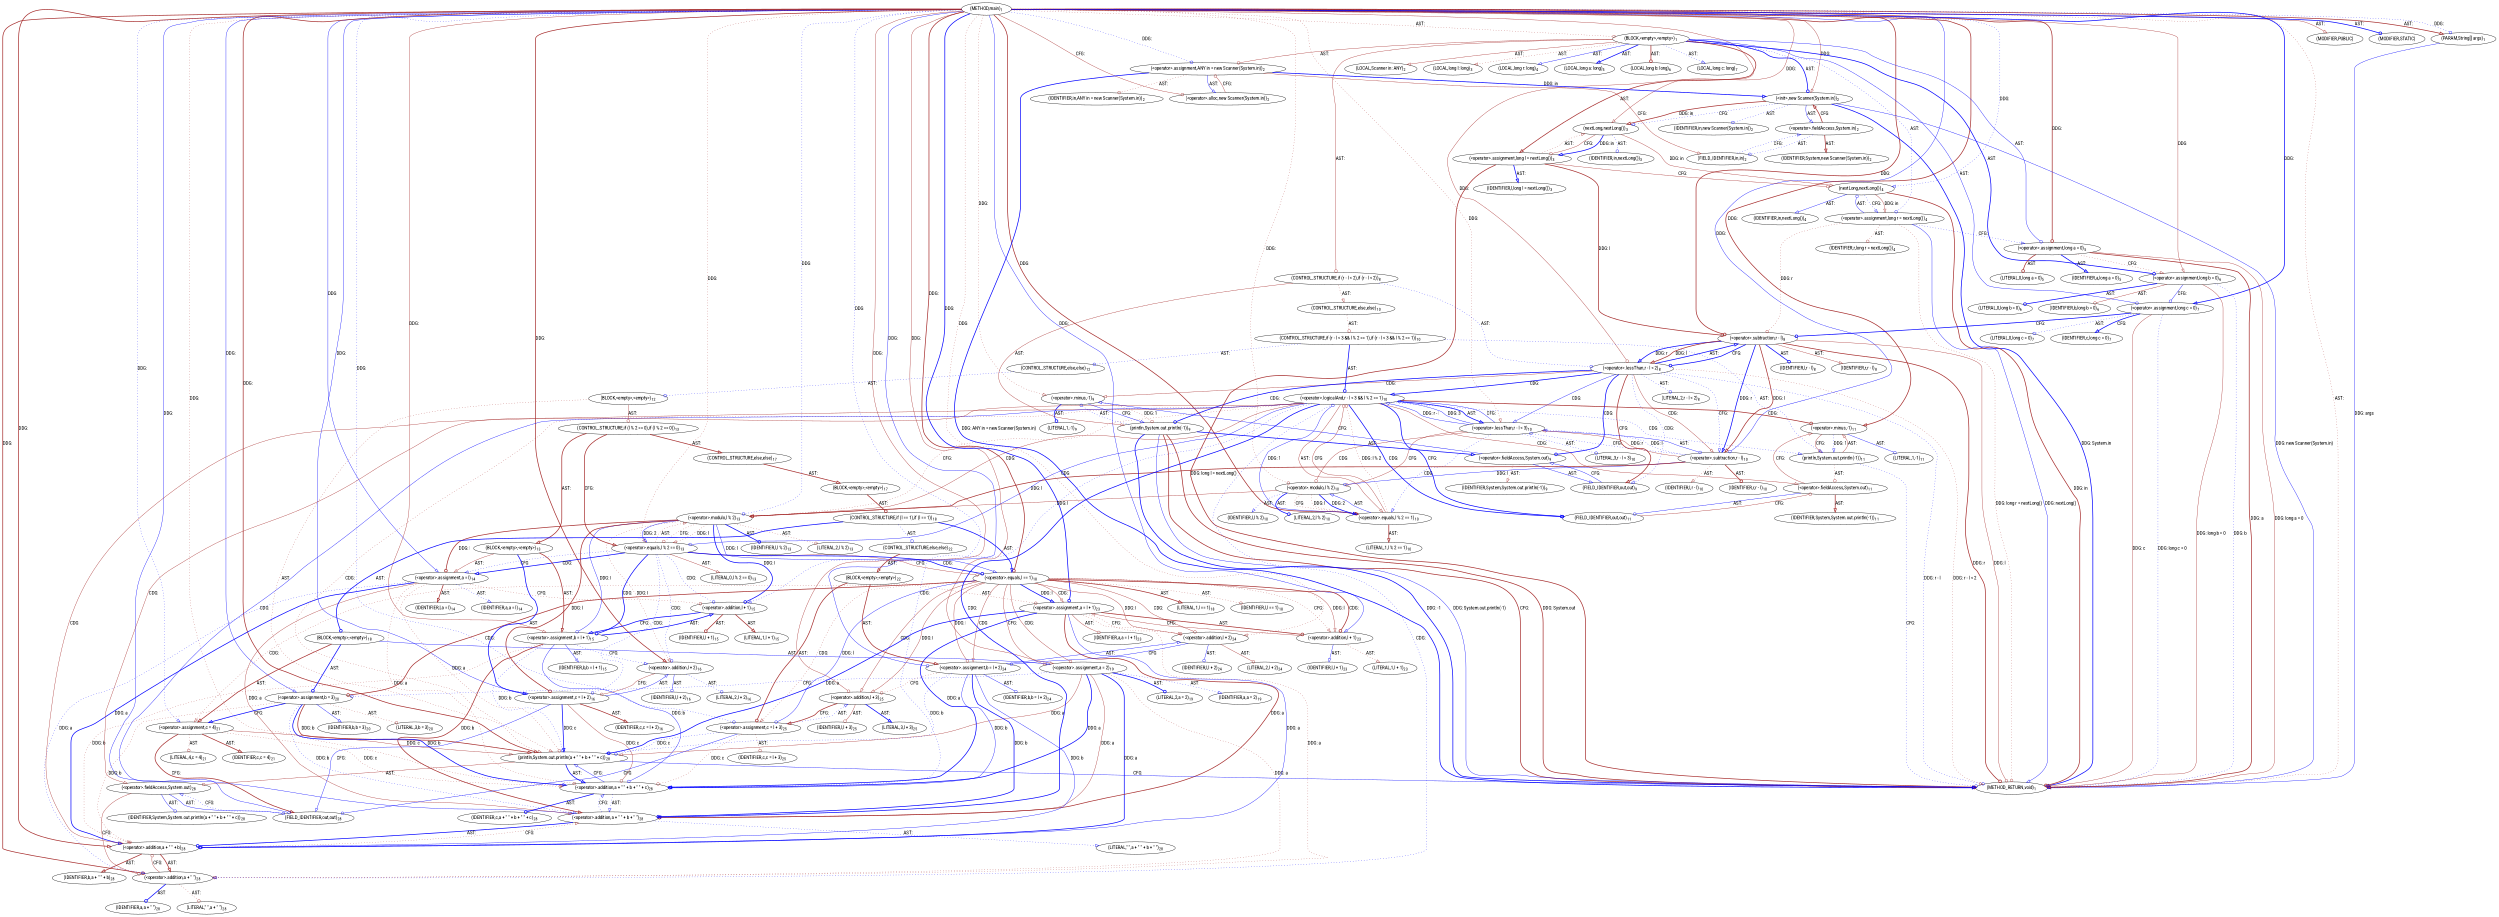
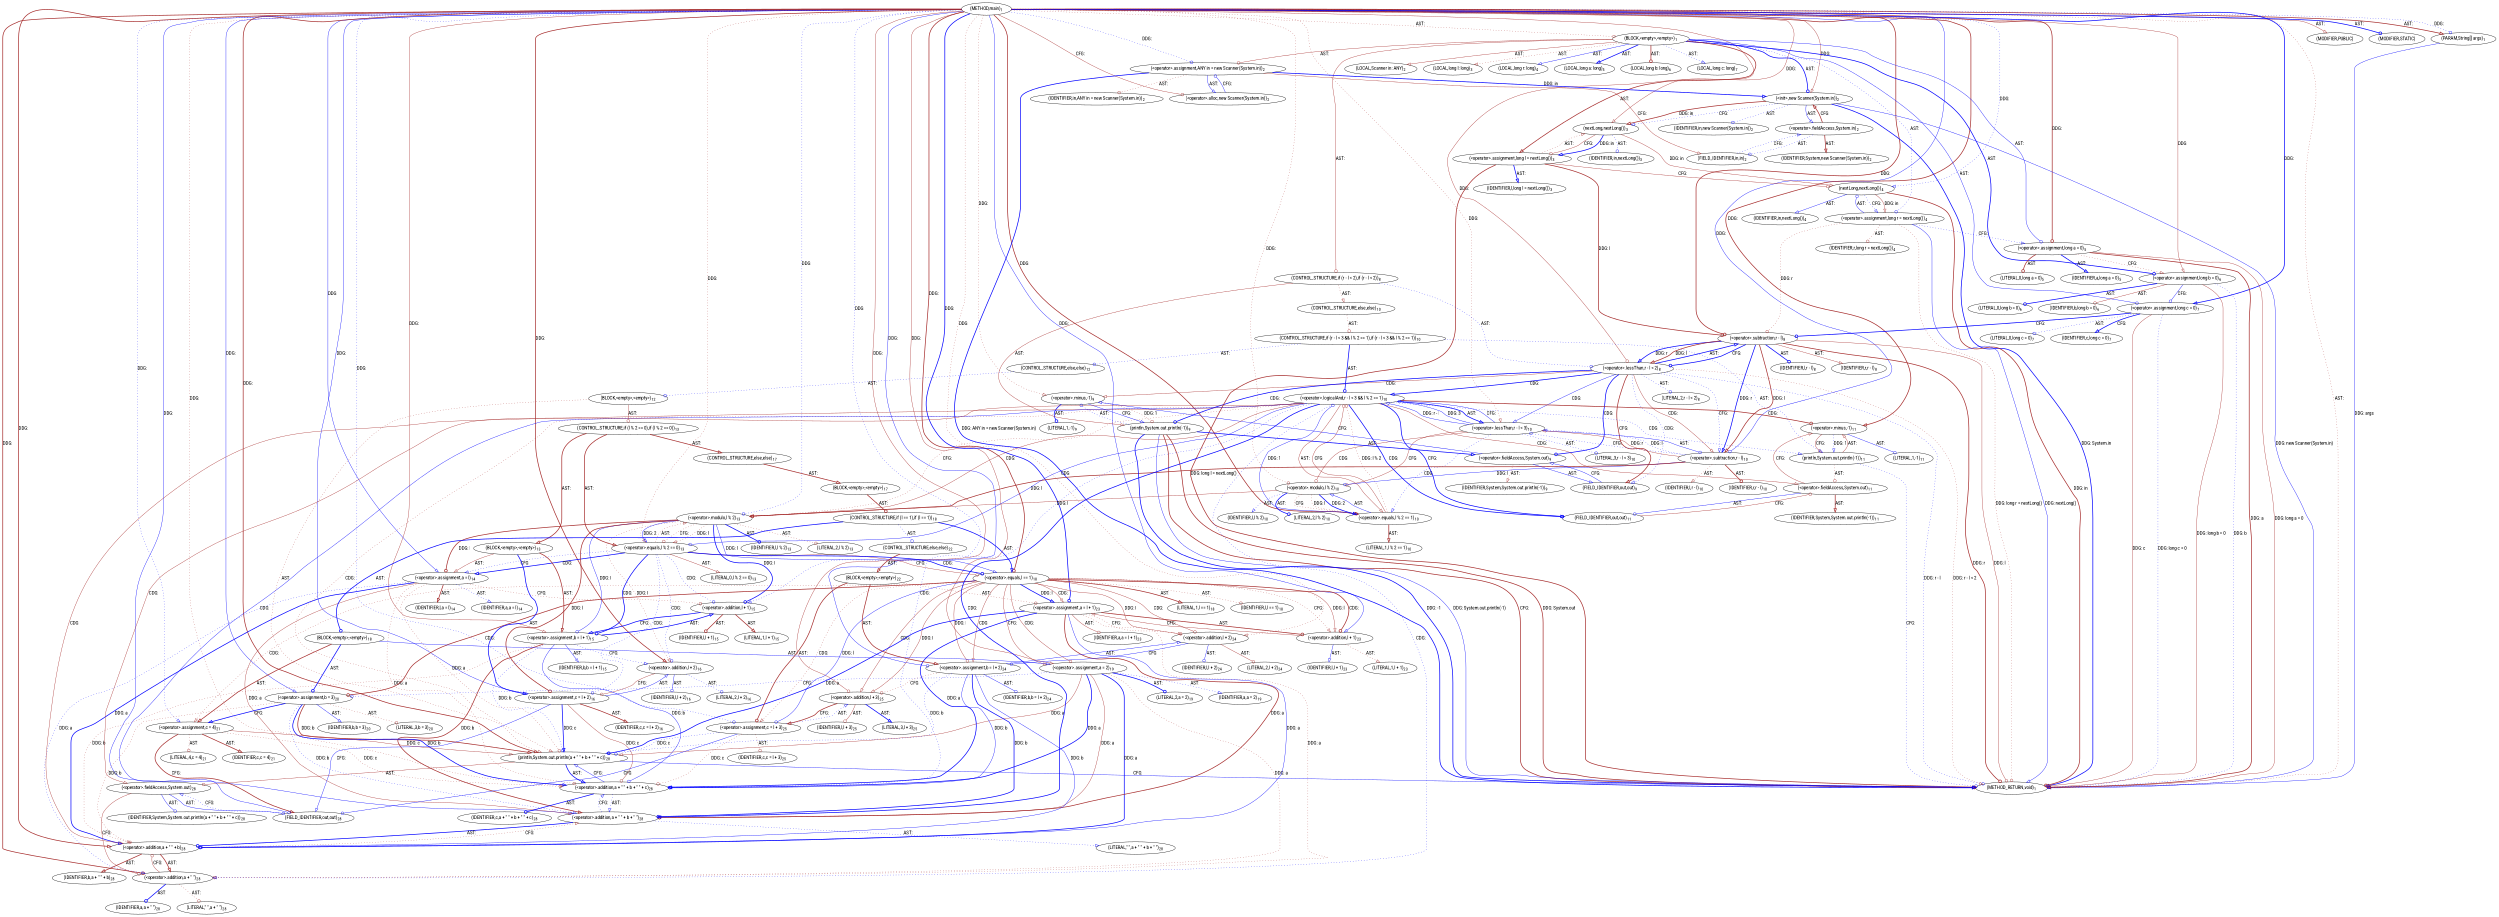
edge "(<operator>.alloc,new Scanner(System.in))" -> "(<operator>.assignment,ANY in = new Scanner(System.in))": color brown -> blue
edge "(CONTROL_STRUCTURE,if (l % 2 == 0),if (l % 2 == 0))" -> "(<operator>.equals,l % 2 == 0)": label "CFG: " -> "AST: "
